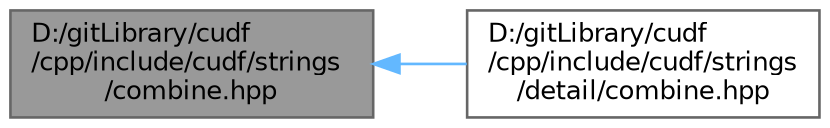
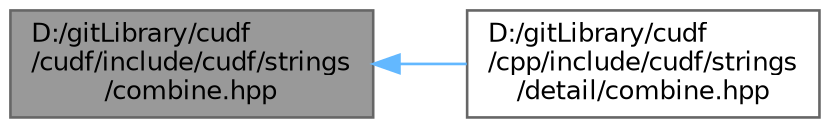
node "D:/gitLibrary/cudf /cpp/include/cudf/strings /combine.hpp": label "D:/gitLibrary/cudf /cpp/include/cudf/strings /combine.hpp" -> "D:/gitLibrary/cudf /cudf/include/cudf/strings /combine.hpp"
